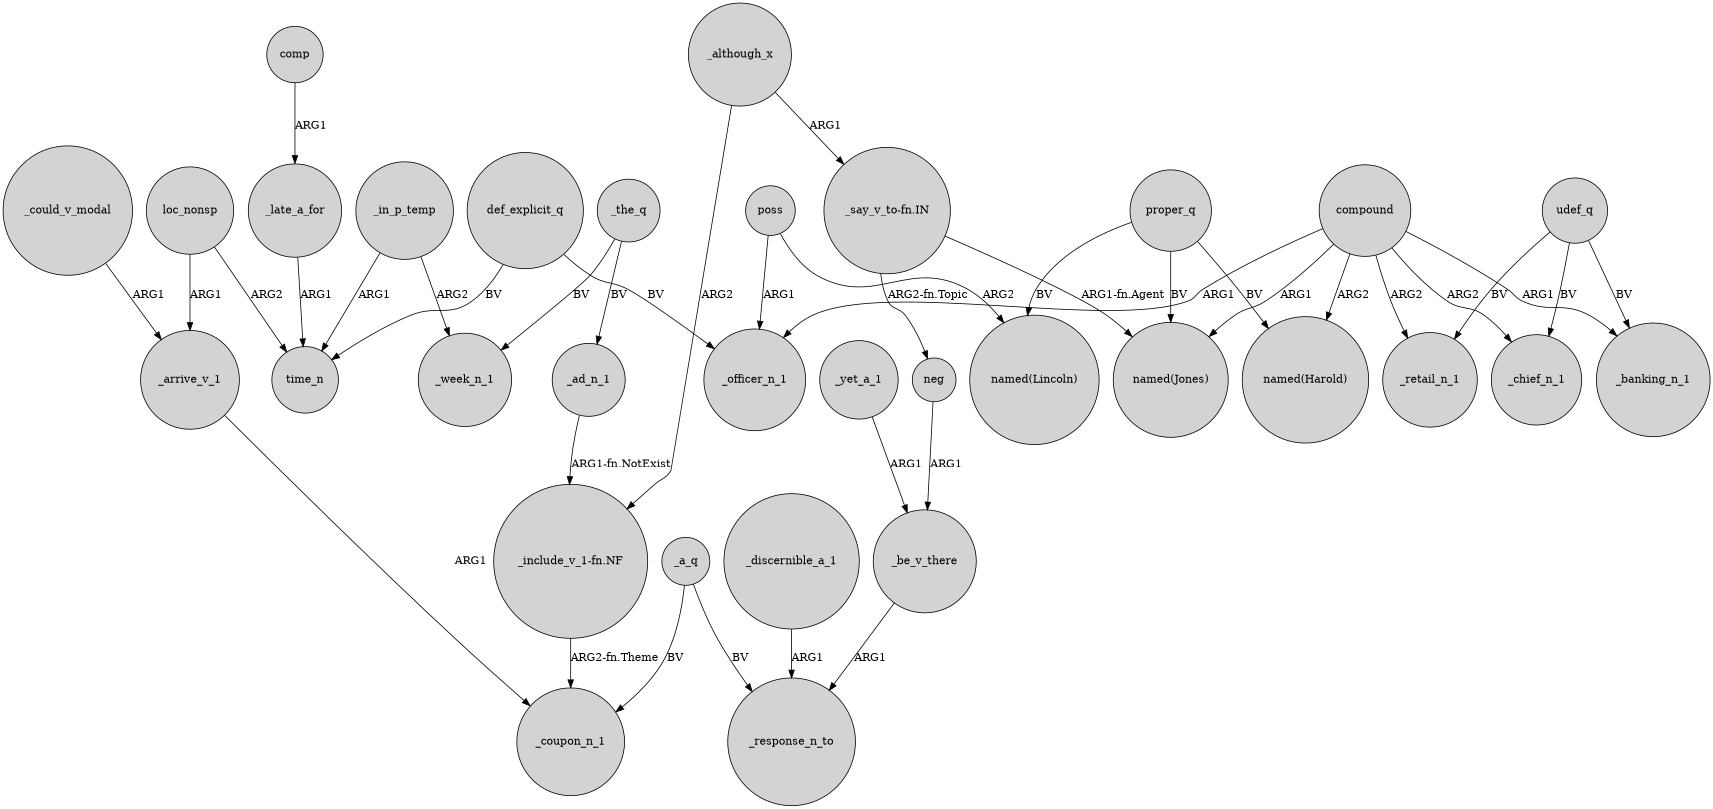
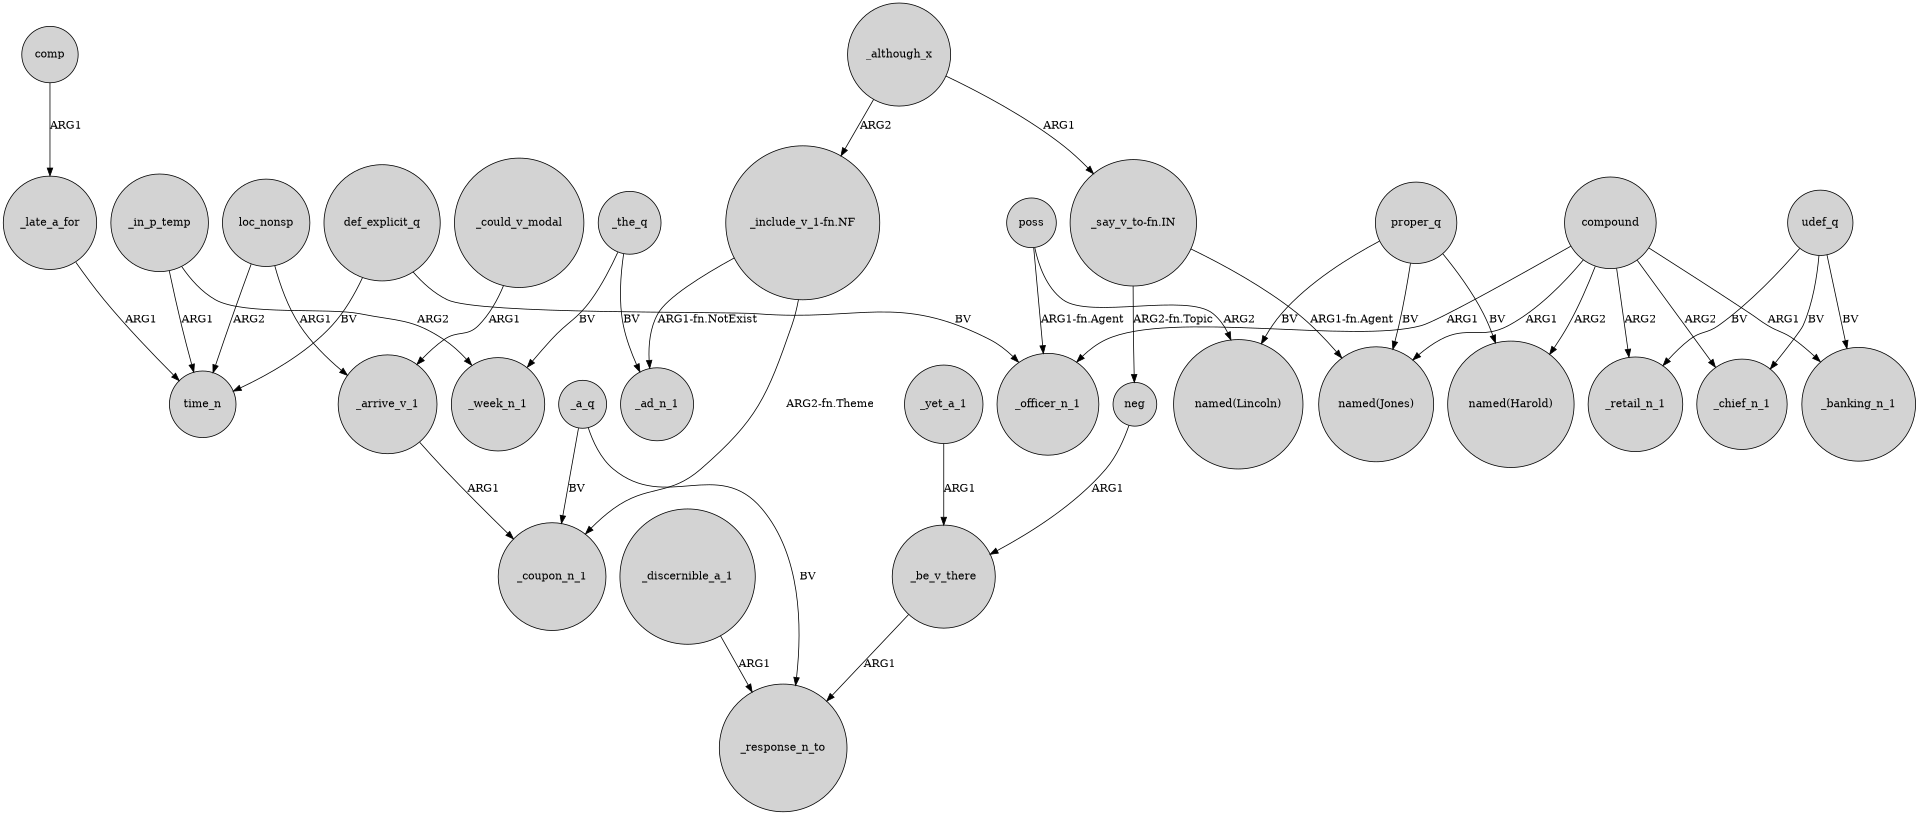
edge "poss" -> "_officer_n_1": label "ARG1" -> "ARG1-fn.Agent"
edge "_ad_n_1" -> "_include_v_1-fn.NF": reversed
